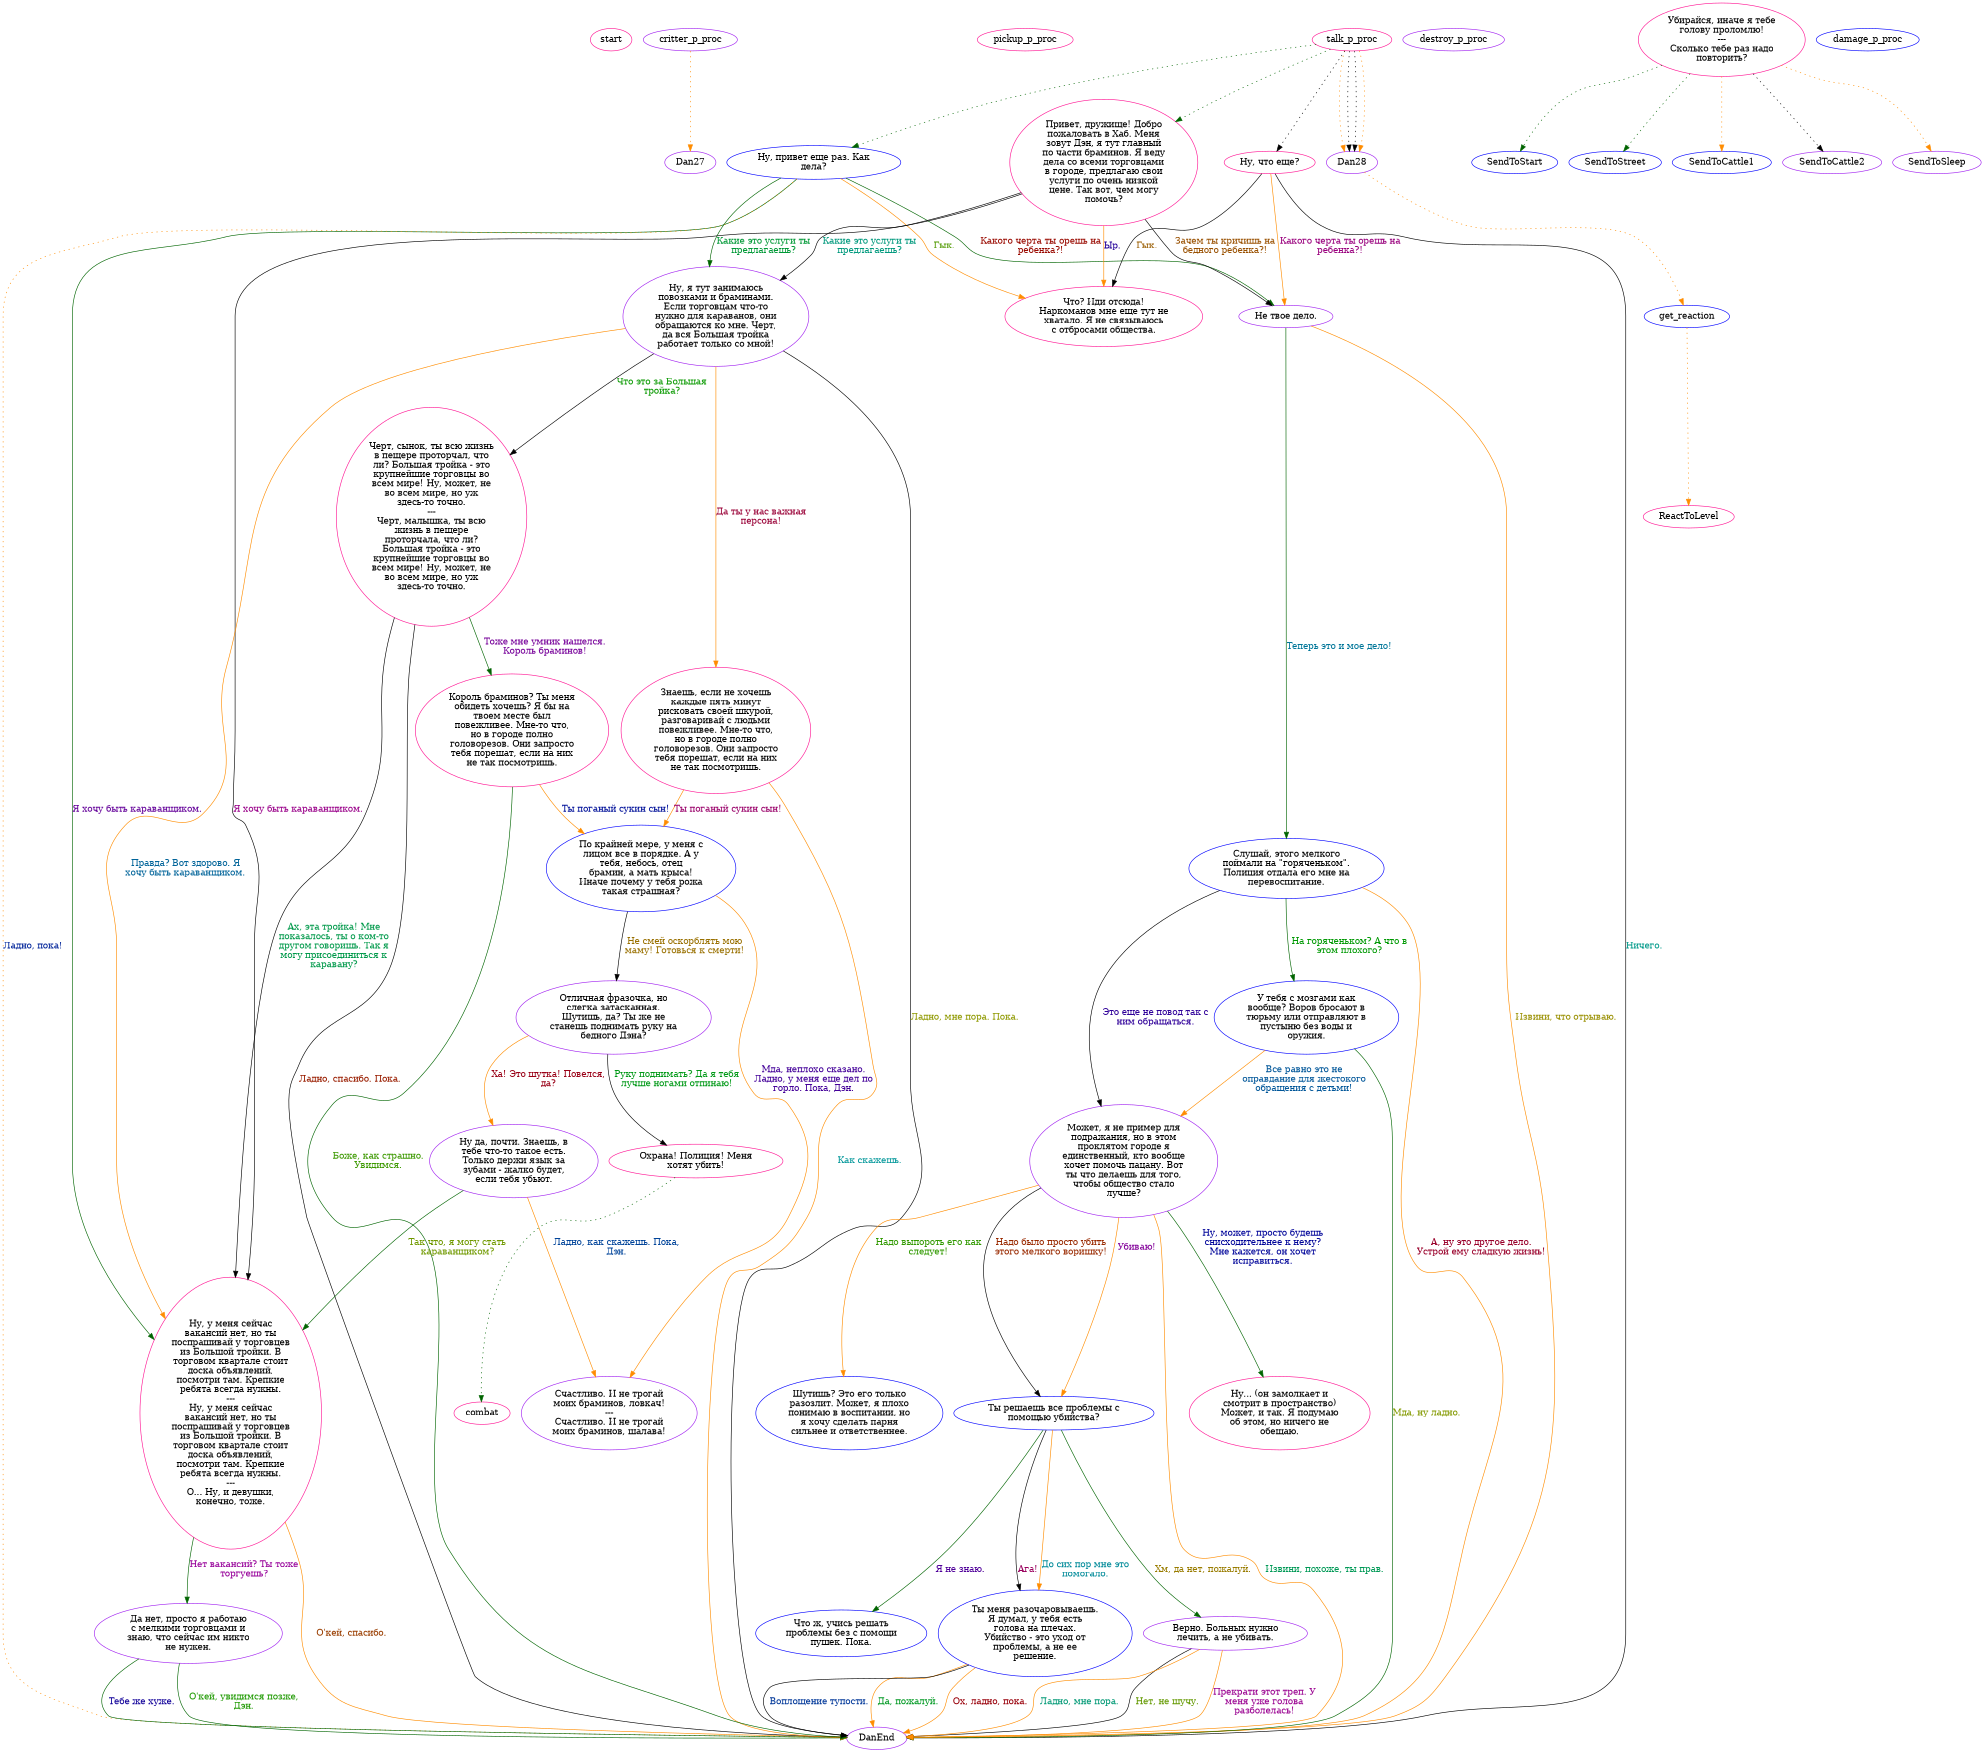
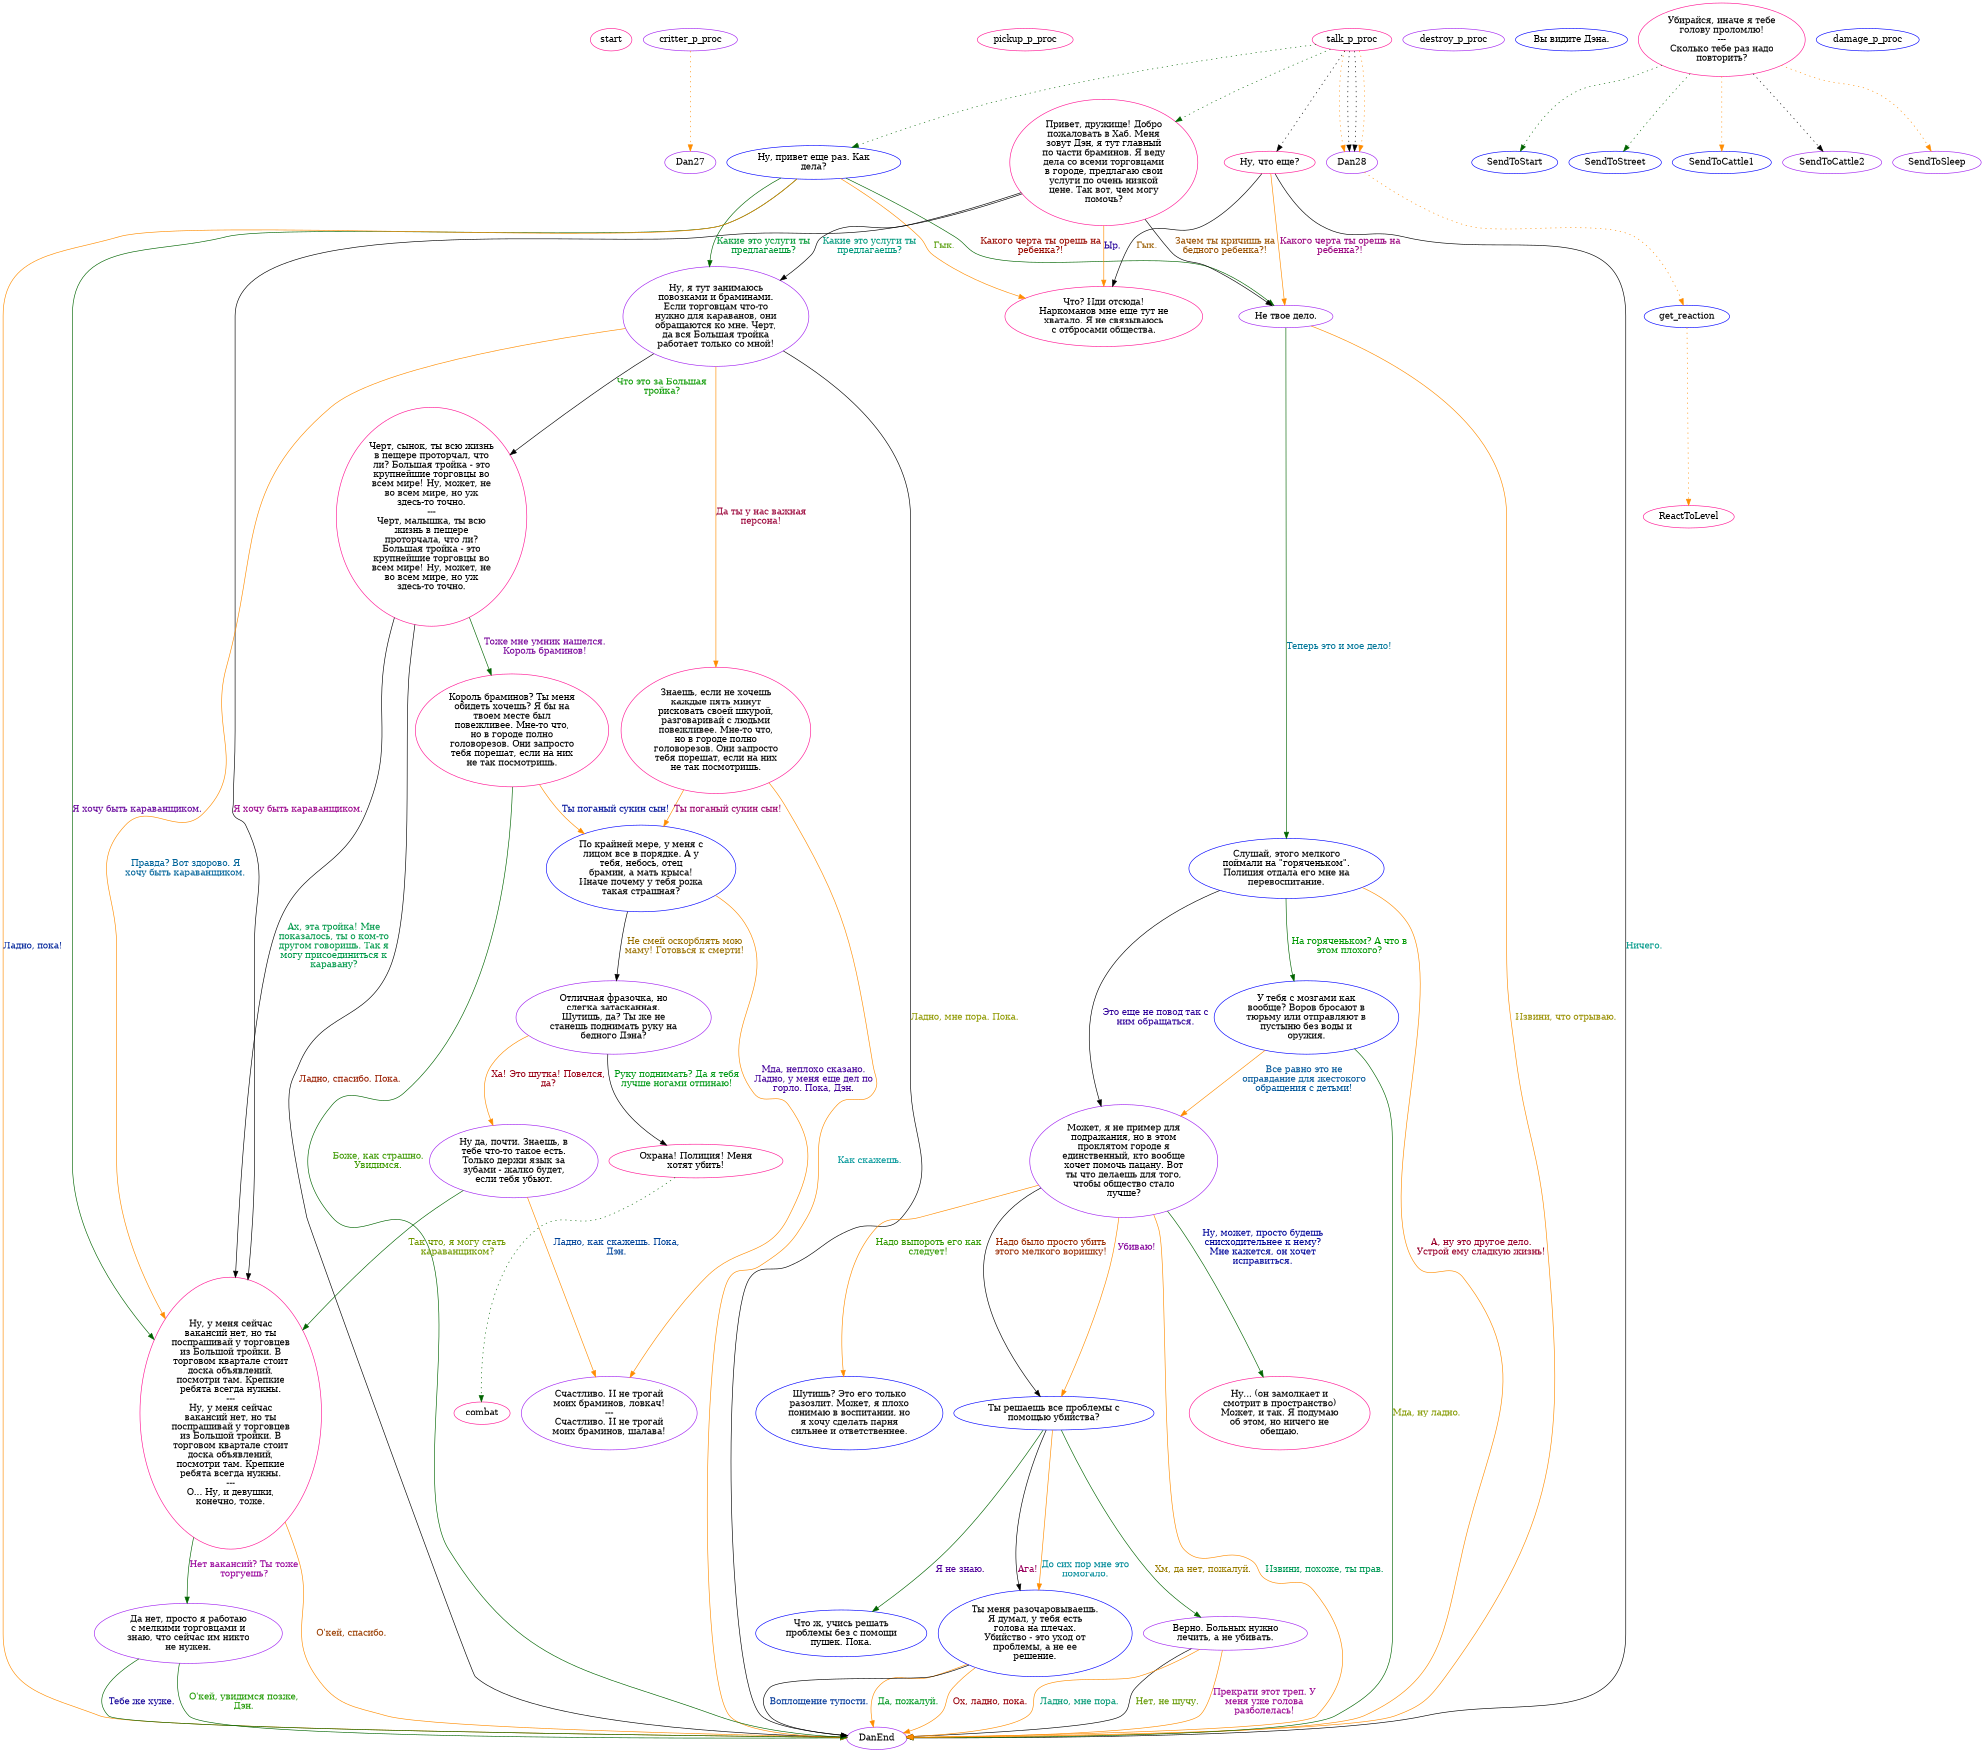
node "Вы видите Дэна.": added
edge "Ну, привет еще раз. Как дела?" -> "DanEnd": style dotted -> solid
